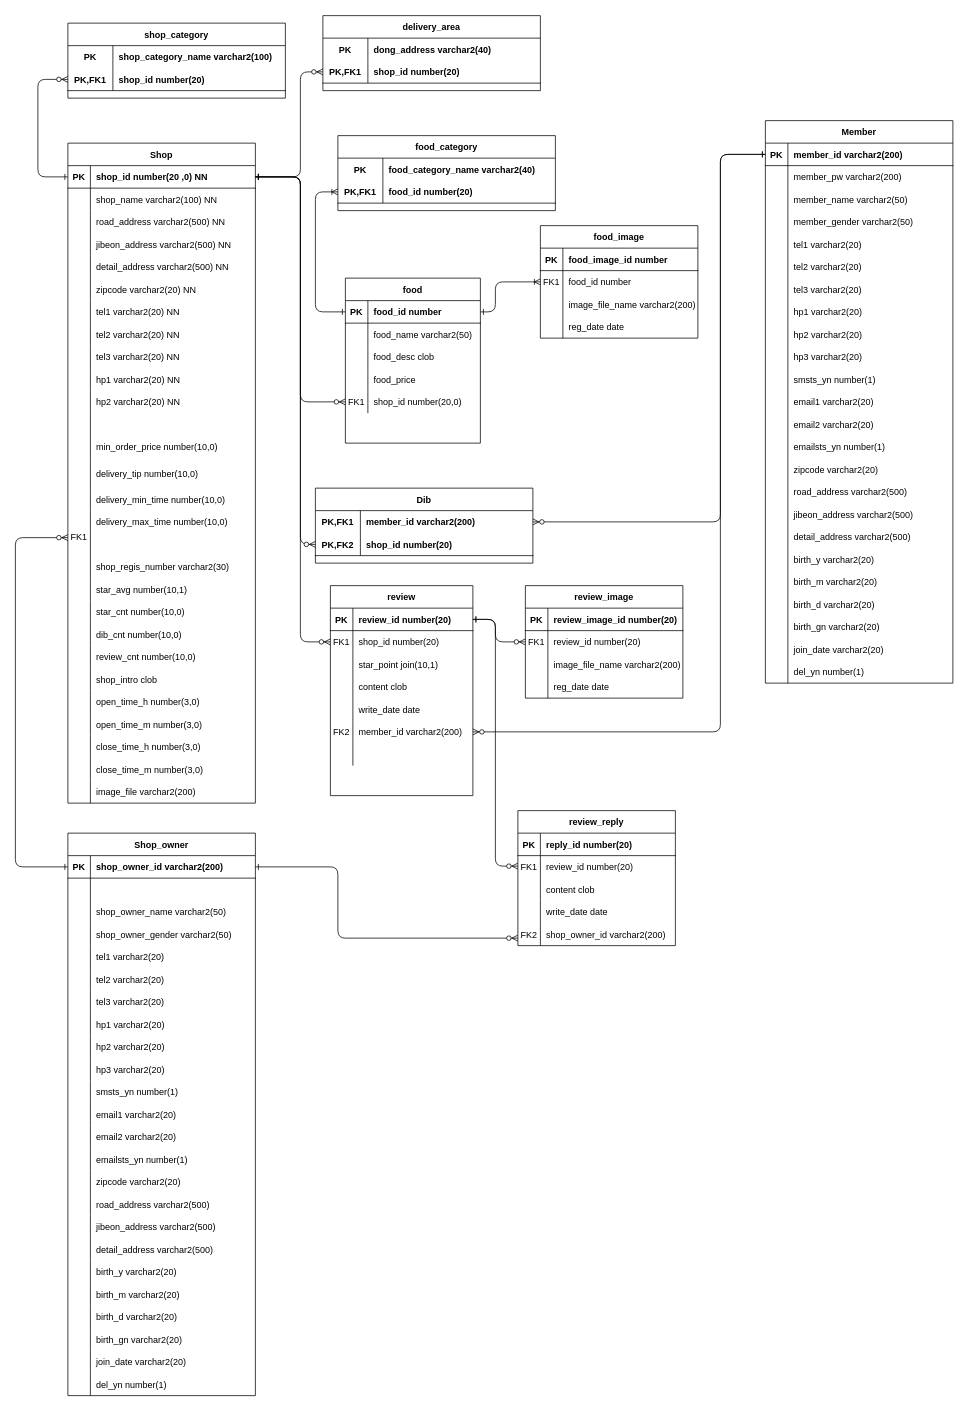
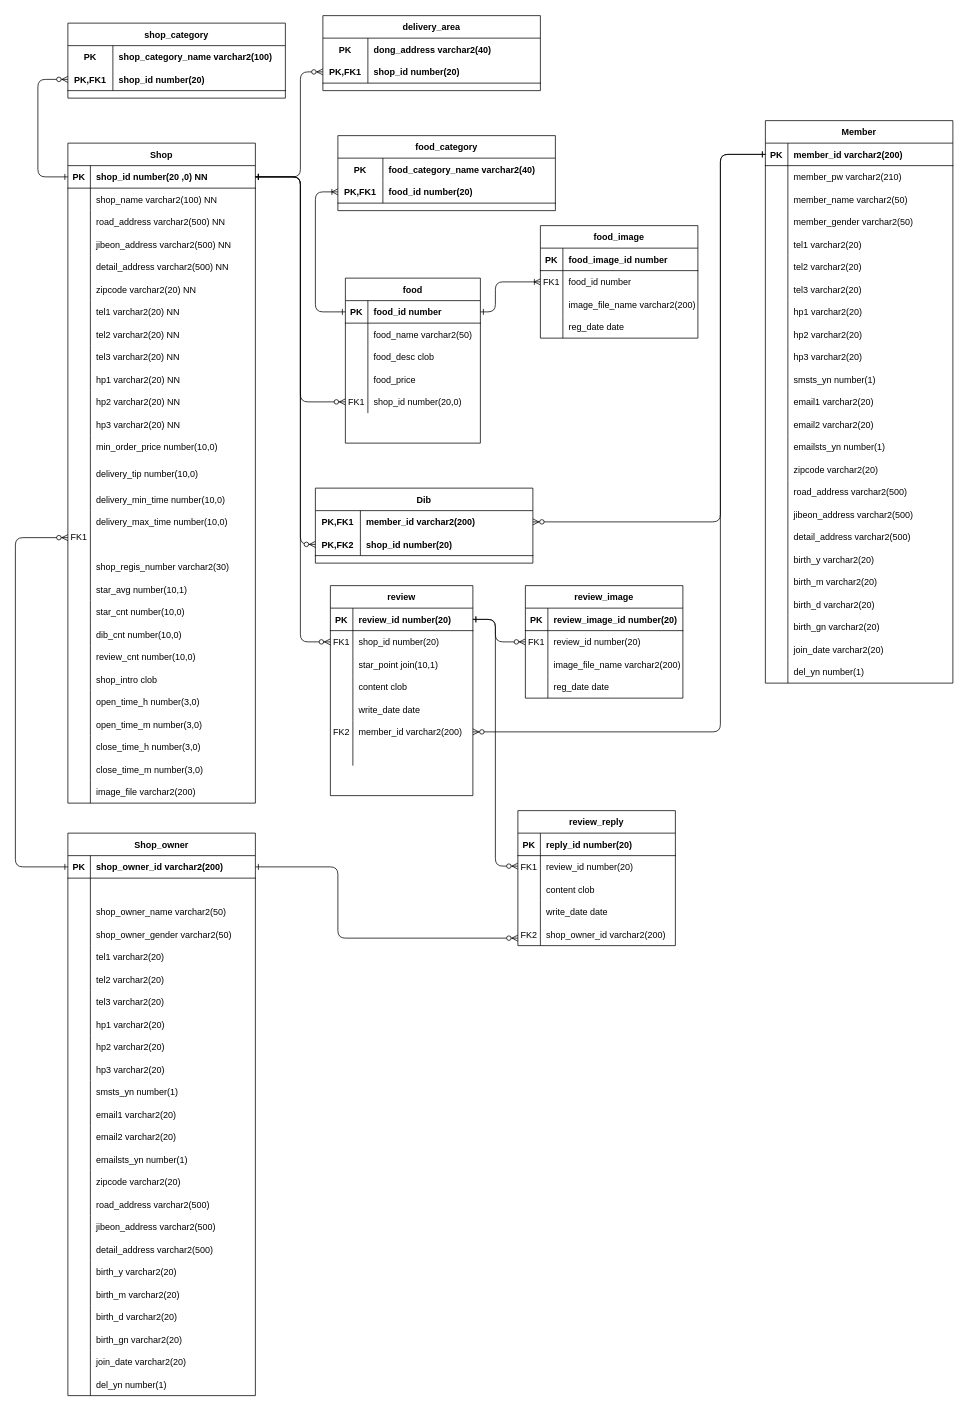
node "member_pw varchar2(200)": label "member_pw varchar2(200)" -> "member_pw varchar2(210)"
node "hp3 varchar2(20) NN": added
